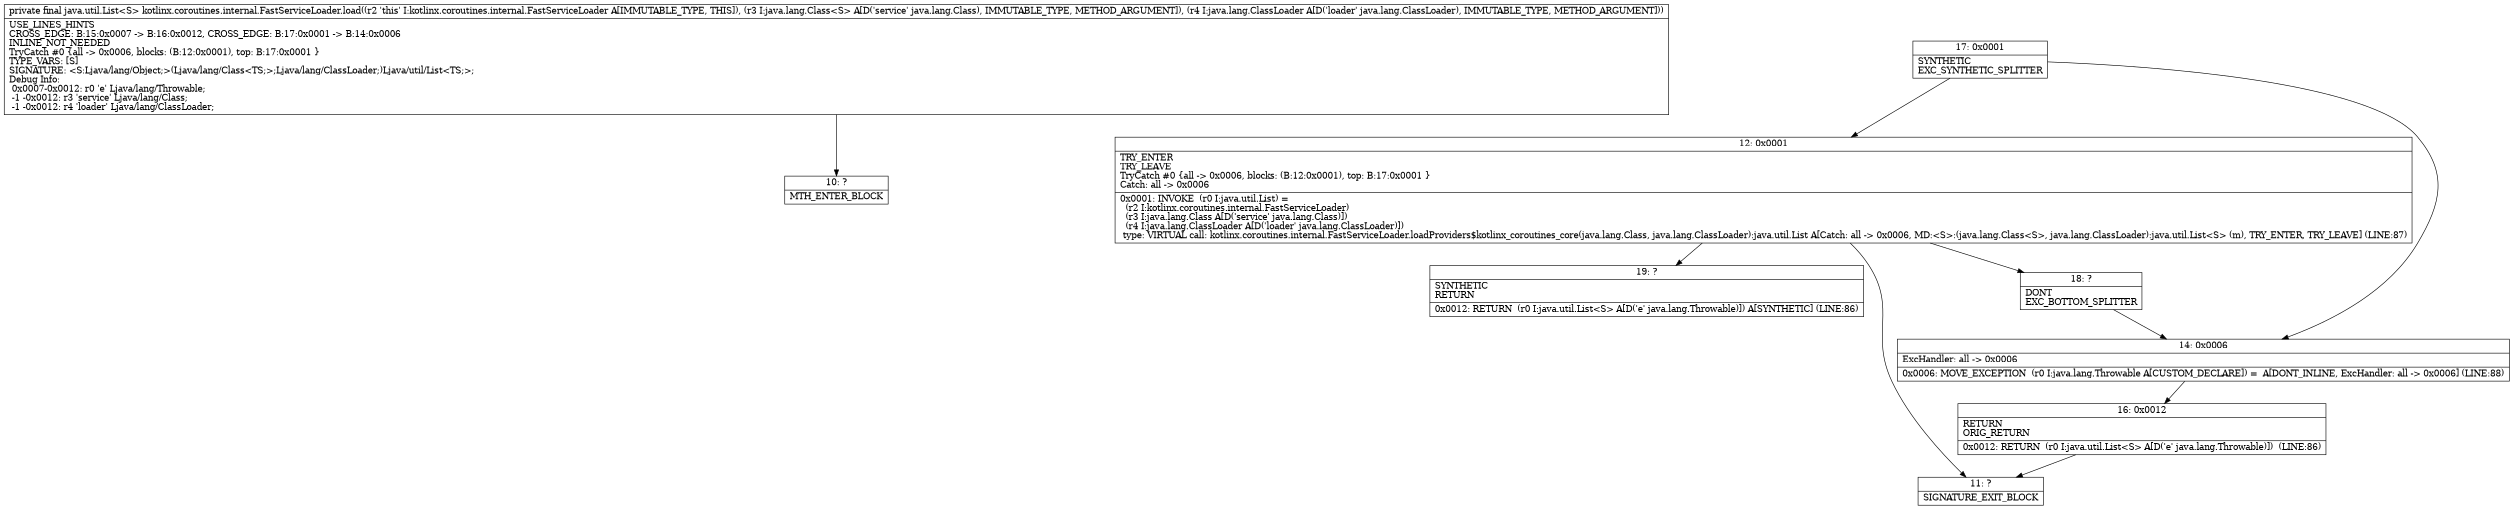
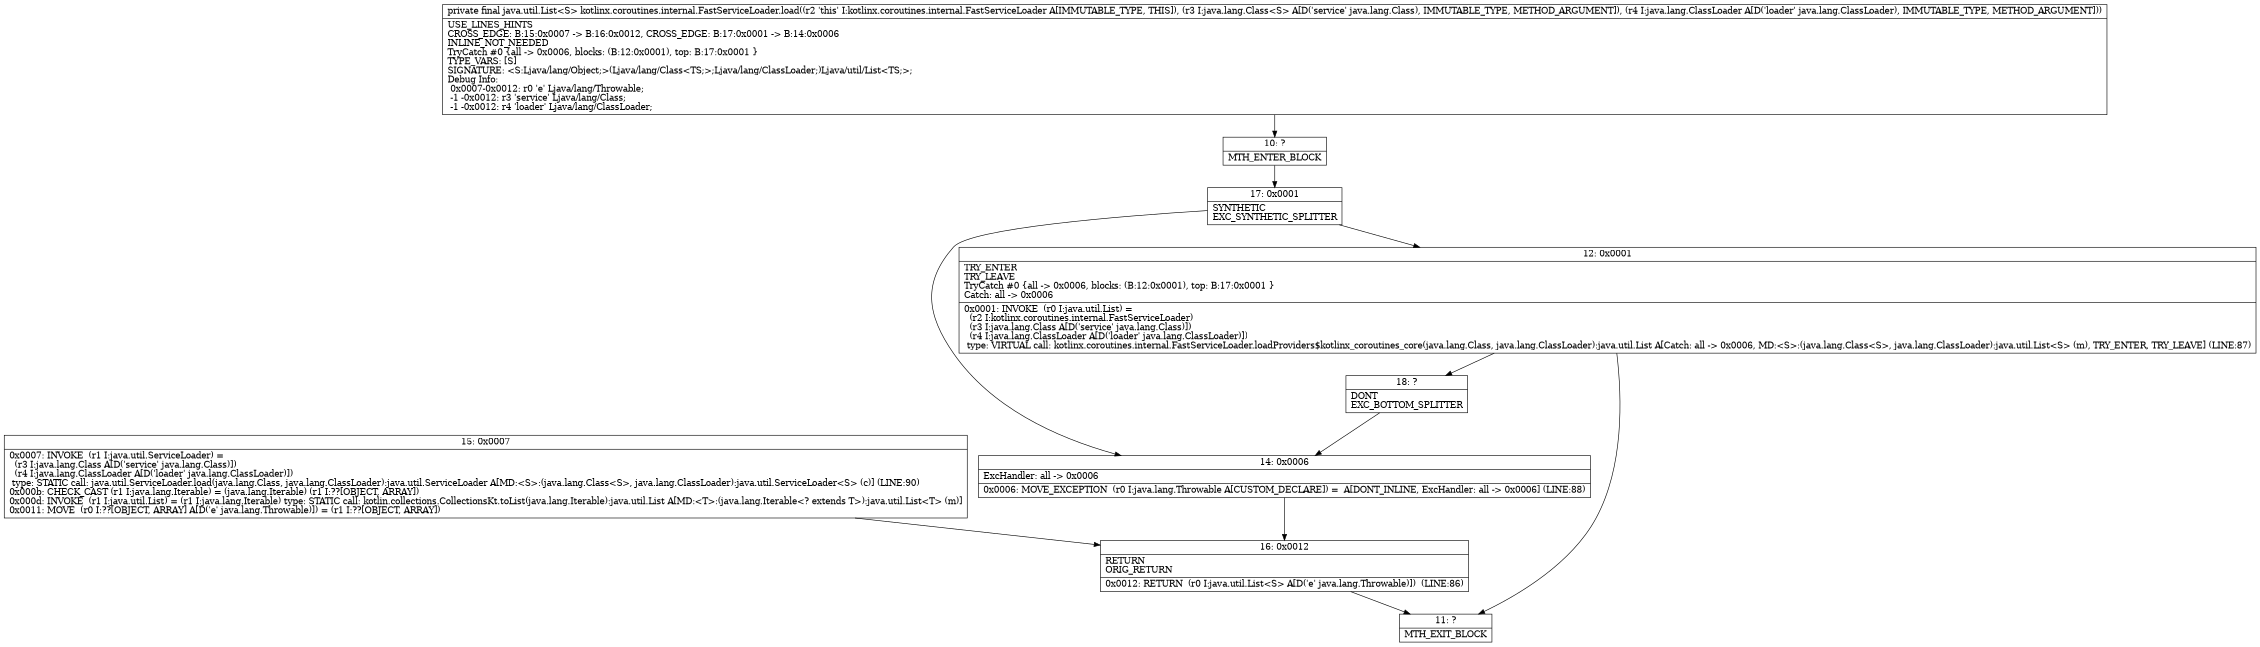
edge "10: ?" -> "17: 0x0001": added
node "19: ?": removed
node "15: 0x0007": added
node "11: ?": text "SIGNATURE_EXIT_BLOCK" -> "MTH_EXIT_BLOCK"
